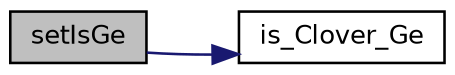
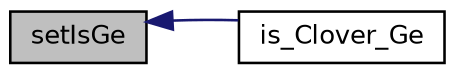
edge "setIsGe" -> "is_Clover_Ge": reversed
